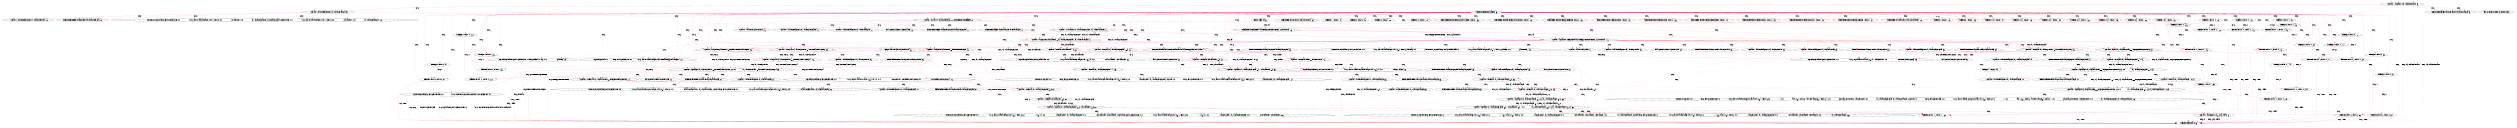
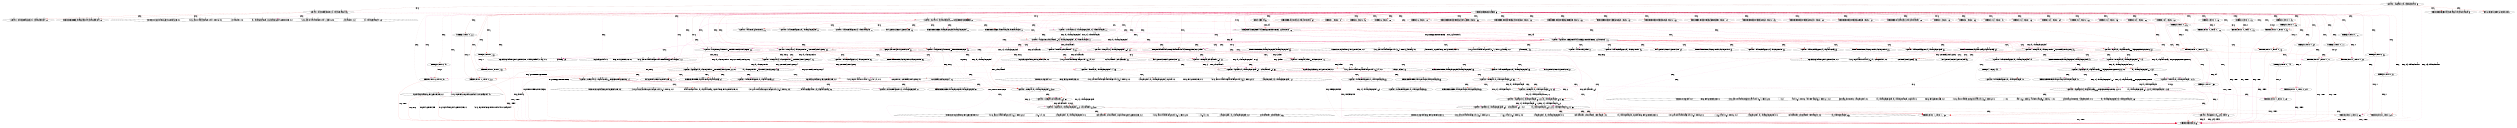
edge "(METHOD,TIFFRGBAImageOK)" -> "(LITERAL,3,<empty>)": label "DDG: 0" -> "DDG: "
